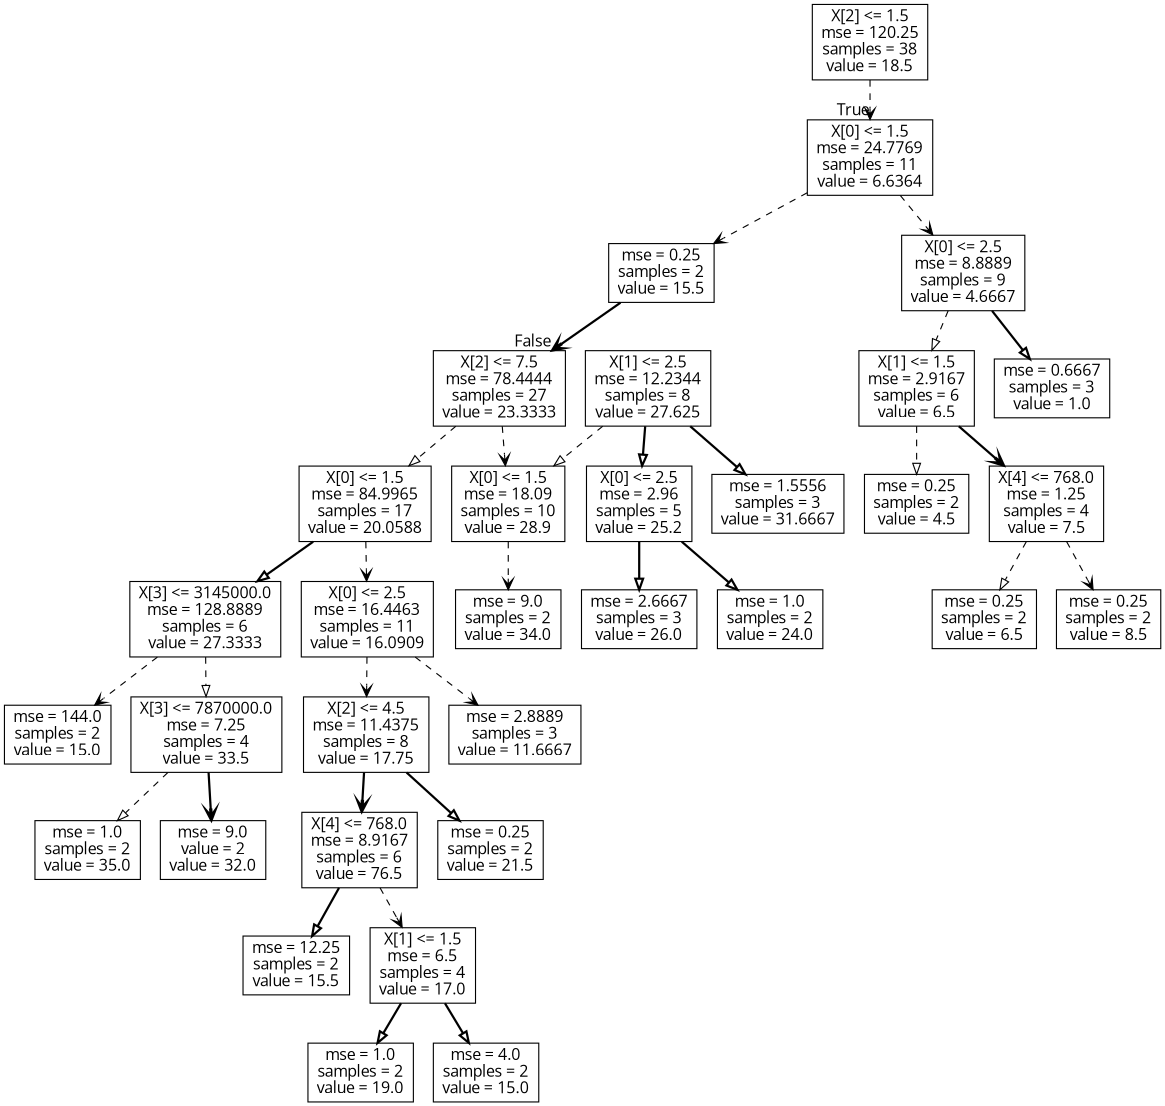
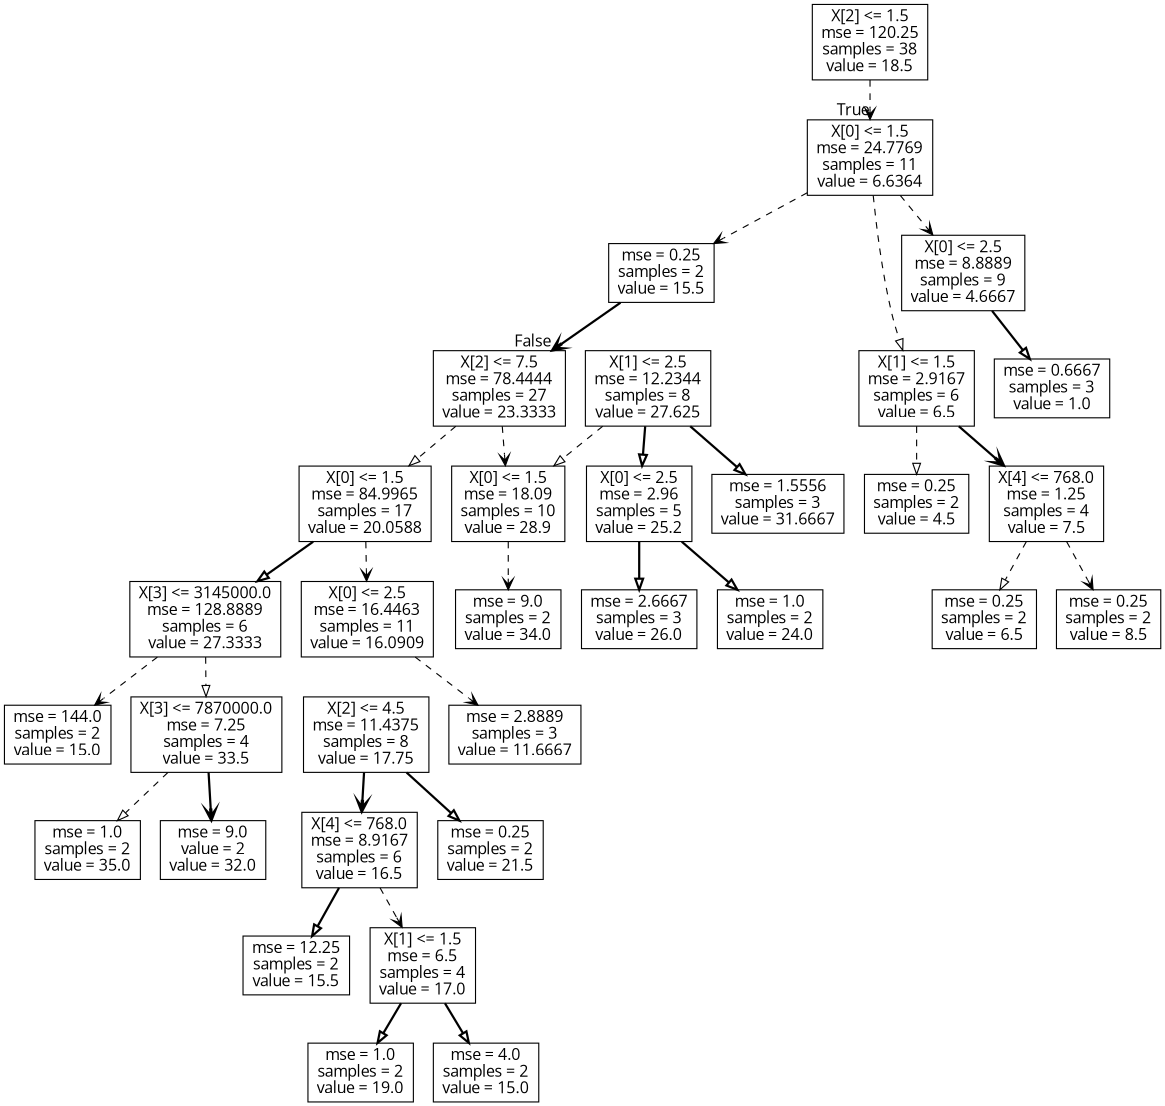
edge "X[0] <= 2.5 mse = 8.8889 samples = 9 value = 4.6667" -> "X[1] <= 1.5 mse = 2.9167 samples = 6 value = 6.5": now "X[0] <= 1.5 mse = 24.7769 samples = 11 value = 6.6364" -> "X[1] <= 1.5 mse = 2.9167 samples = 6 value = 6.5"
edge "X[0] <= 2.5 mse = 16.4463 samples = 11 value = 16.0909" -> "X[2] <= 4.5 mse = 11.4375 samples = 8 value = 17.75": removed
node "X[4] <= 768.0 mse = 8.9167 samples = 6 value = 76.5": label "X[4] <= 768.0 mse = 8.9167 samples = 6 value = 76.5" -> "X[4] <= 768.0 mse = 8.9167 samples = 6 value = 16.5"
